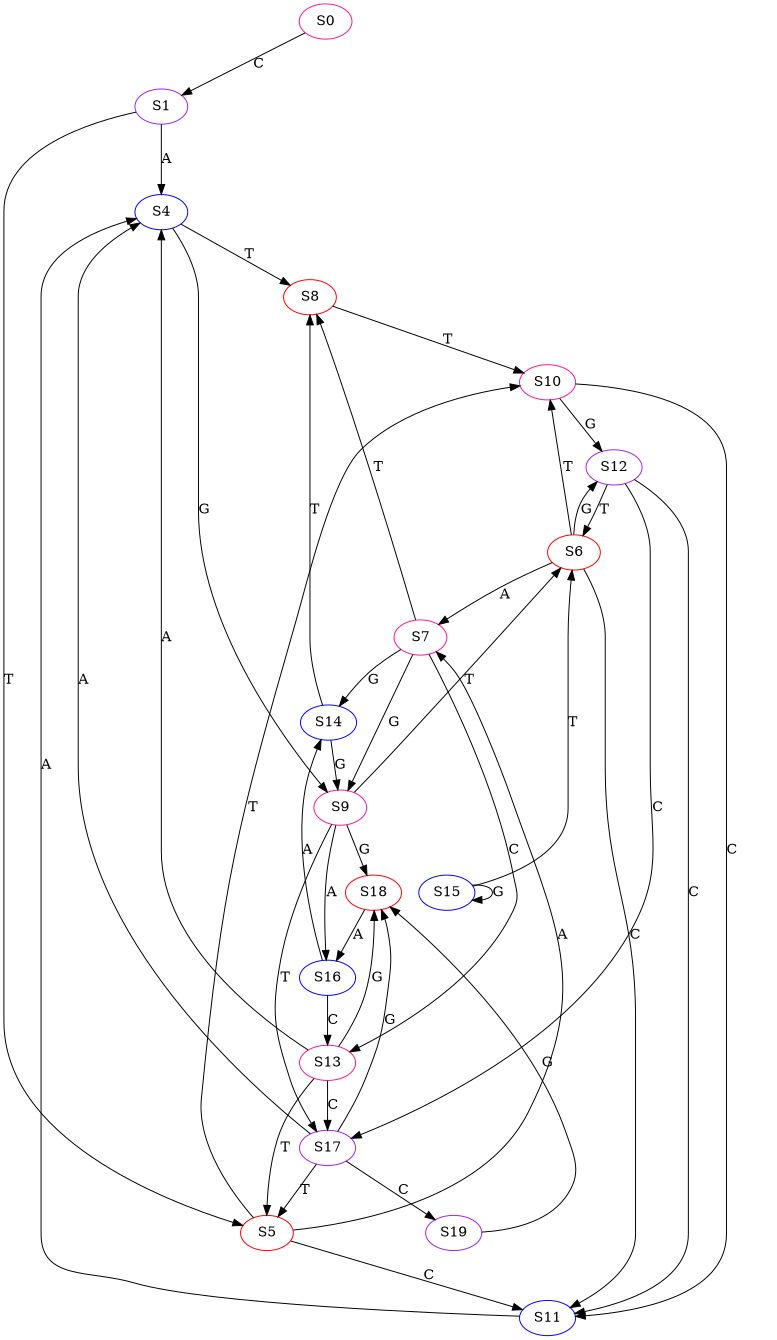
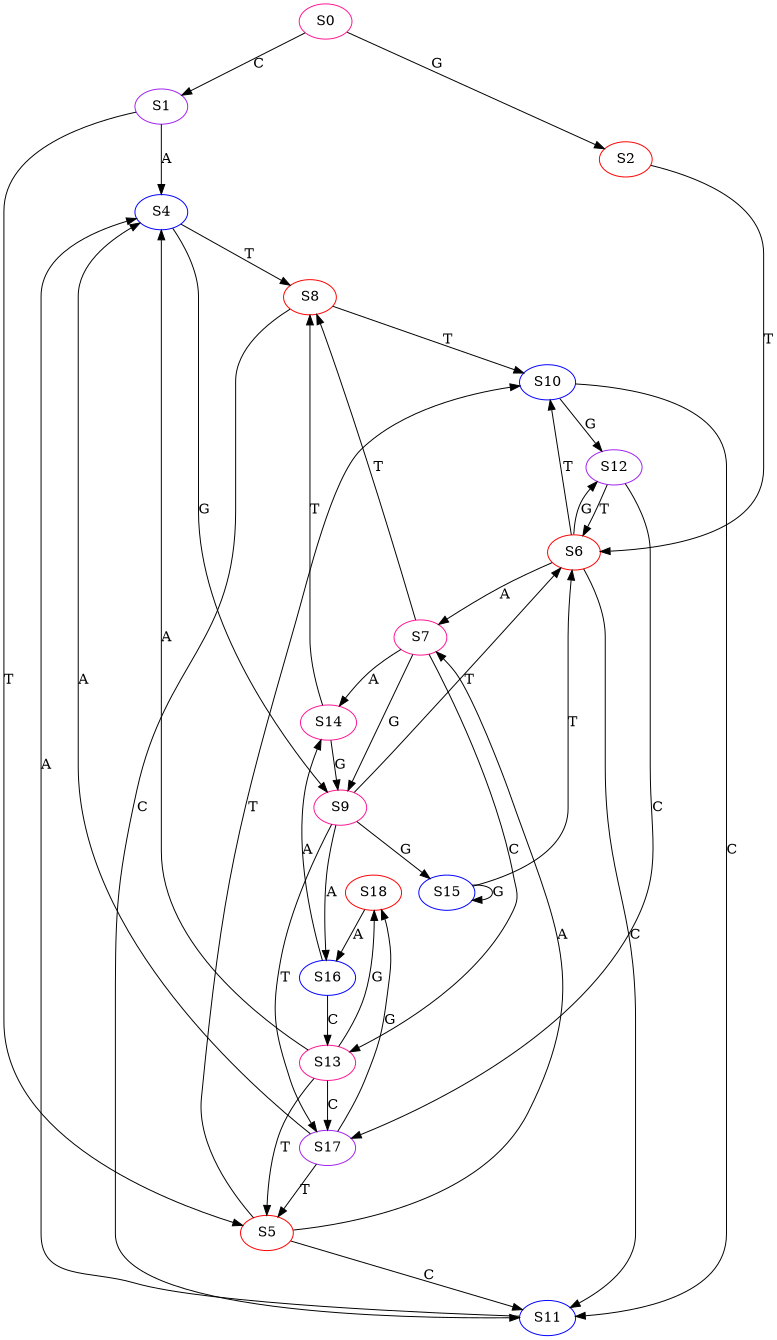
node "S2": added
node "S10": color deeppink -> blue
edge "S7" -> "S14": label "G" -> "A"
node "S14": color blue -> deeppink
edge "S9" -> "S18": now "S9" -> "S15"
edge "S12" -> "S11": now "S8" -> "S11"
node "S19": removed
